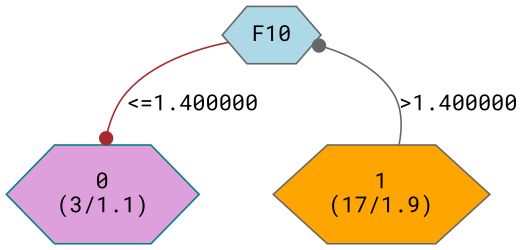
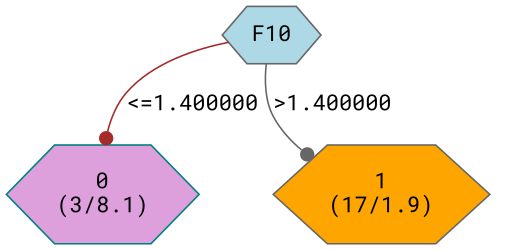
edge "1 (17/1.9)" -> "F10": reversed
node "0 (3/1.1)": label "0 (3/1.1)" -> "0 (3/8.1)"
